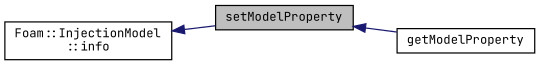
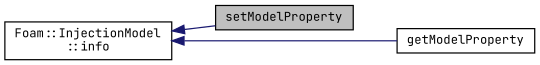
edge "getModelProperty" -> "setModelProperty": now "getModelProperty" -> "Foam::InjectionModel ::info"
